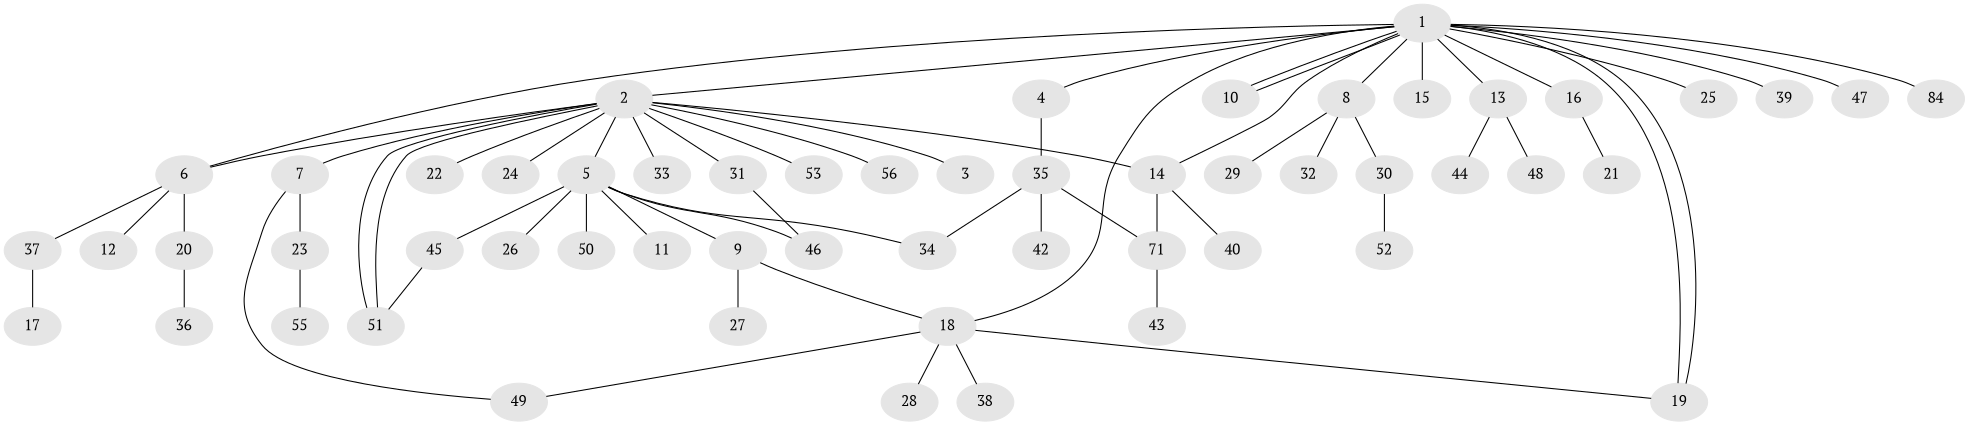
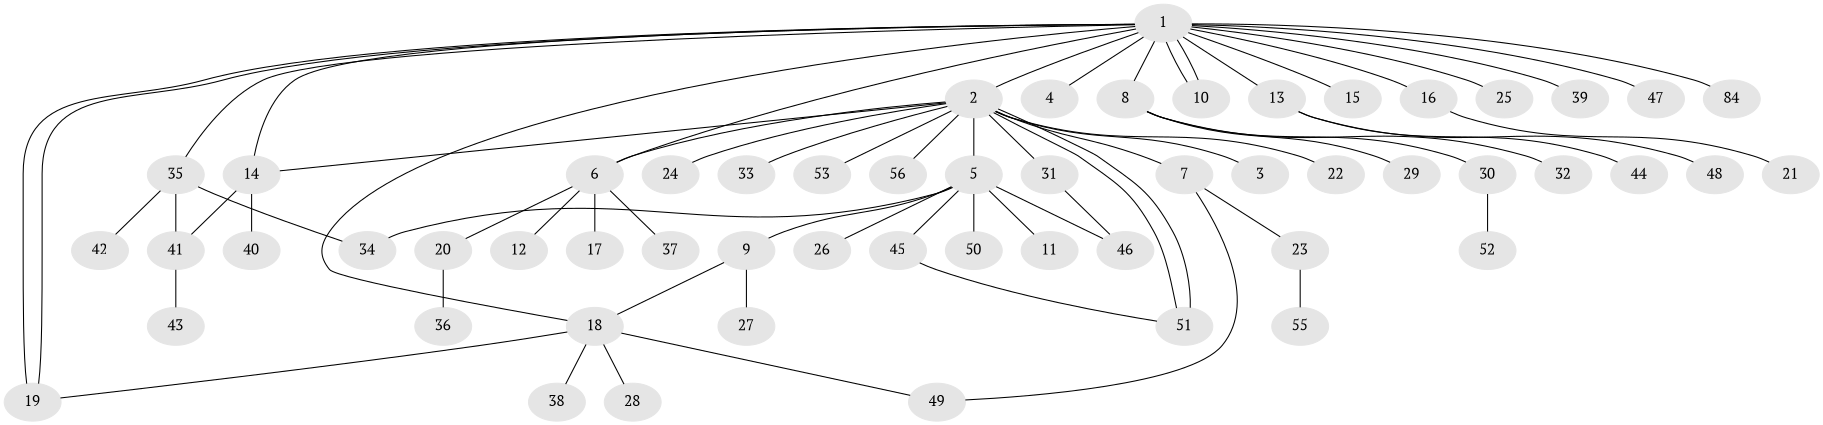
edge "4" -- "35": now "1" -- "35"
node "71": label "71" -> "41"
edge "37" -- "17": now "6" -- "17"
